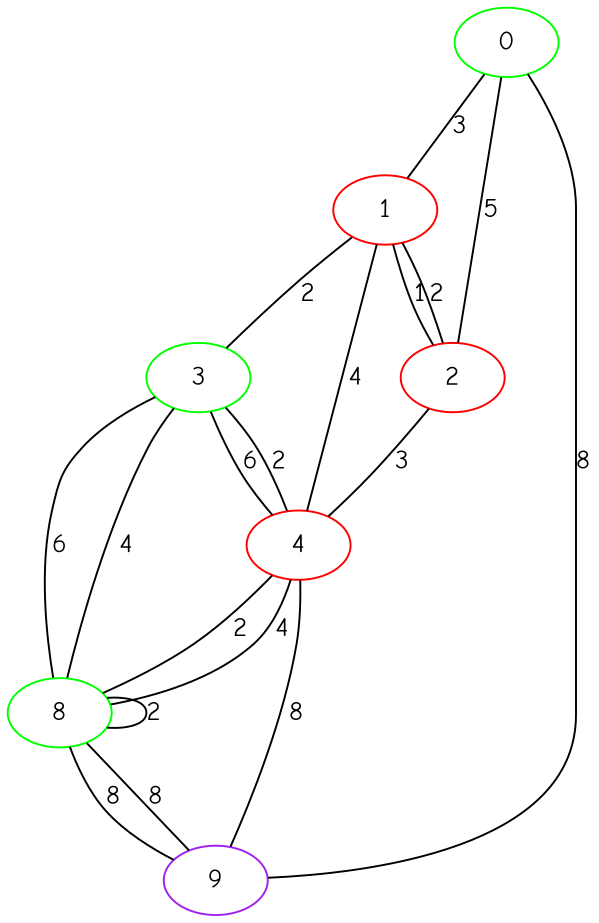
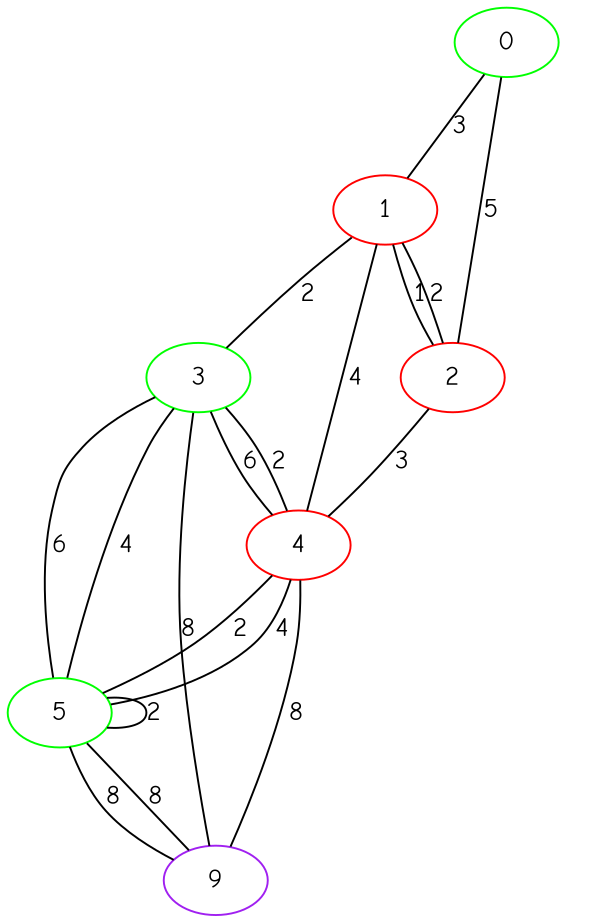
edge "0" -- "9": now "3" -- "9"
node "8": label "8" -> "5"
